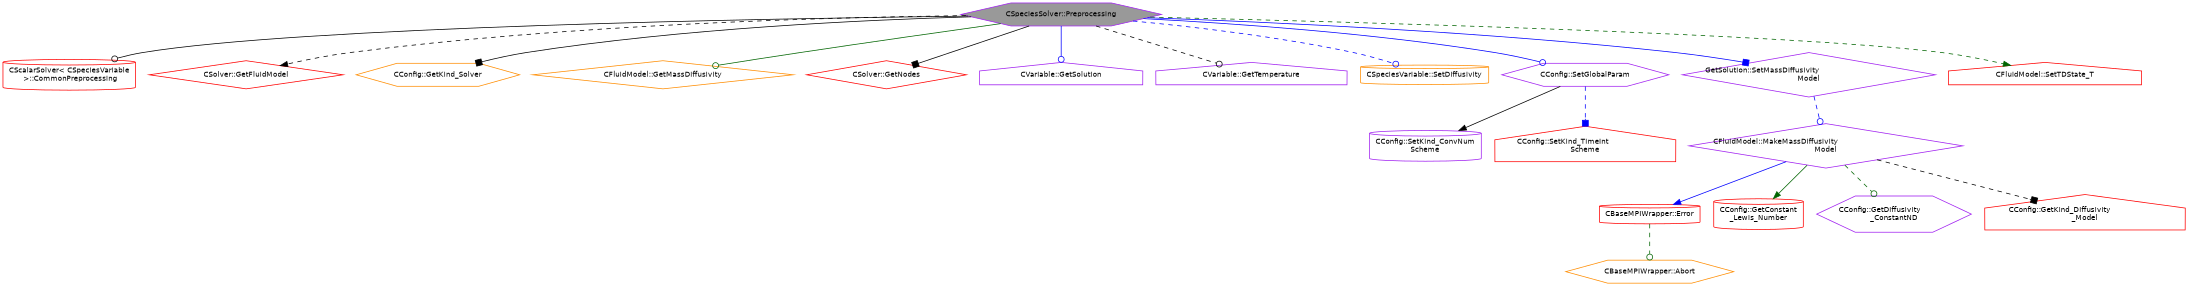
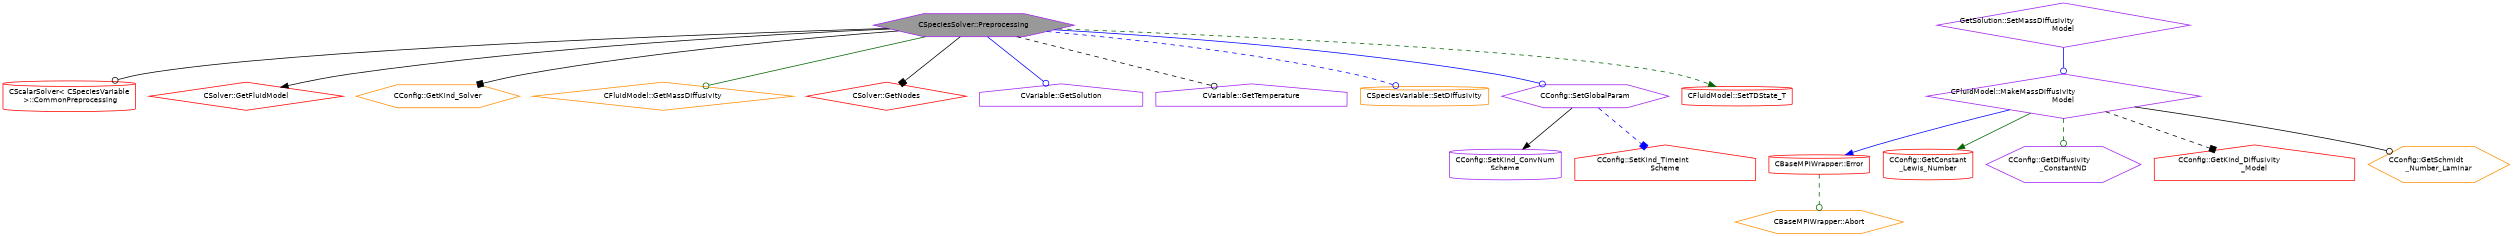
edge "CSpeciesSolver::Preprocessing" -> "CSolver::GetFluidModel": style dashed -> solid
edge "CSpeciesSolver::Preprocessing" -> "GetSolution::SetMassDiffusivity Model": removed
node "CFluidModel::SetTDState_T": shape house -> cylinder
edge "GetSolution::SetMassDiffusivity Model" -> "CFluidModel::MakeMassDiffusivity Model": style dashed -> solid
node "CConfig::GetSchmidt _Number_Laminar": added
